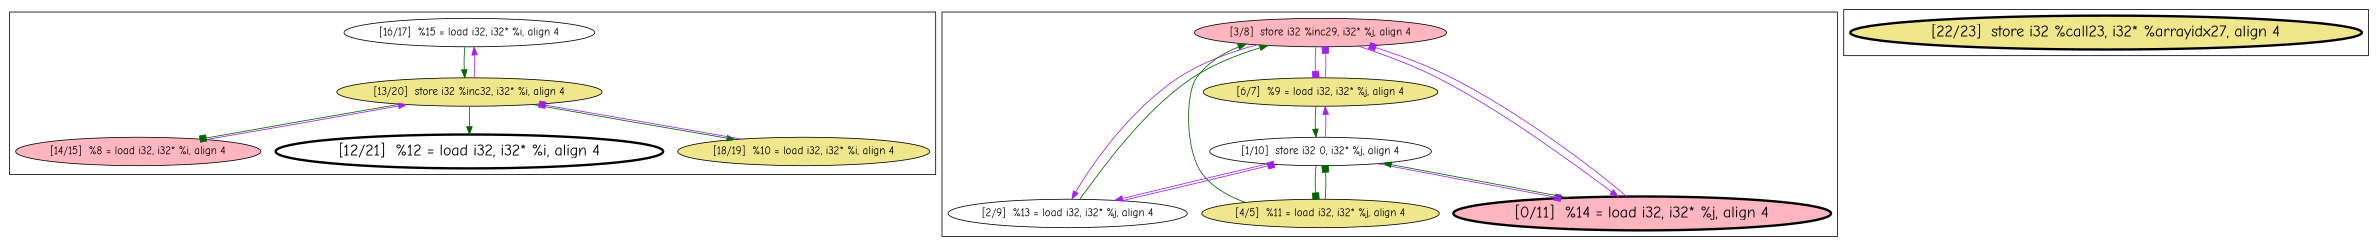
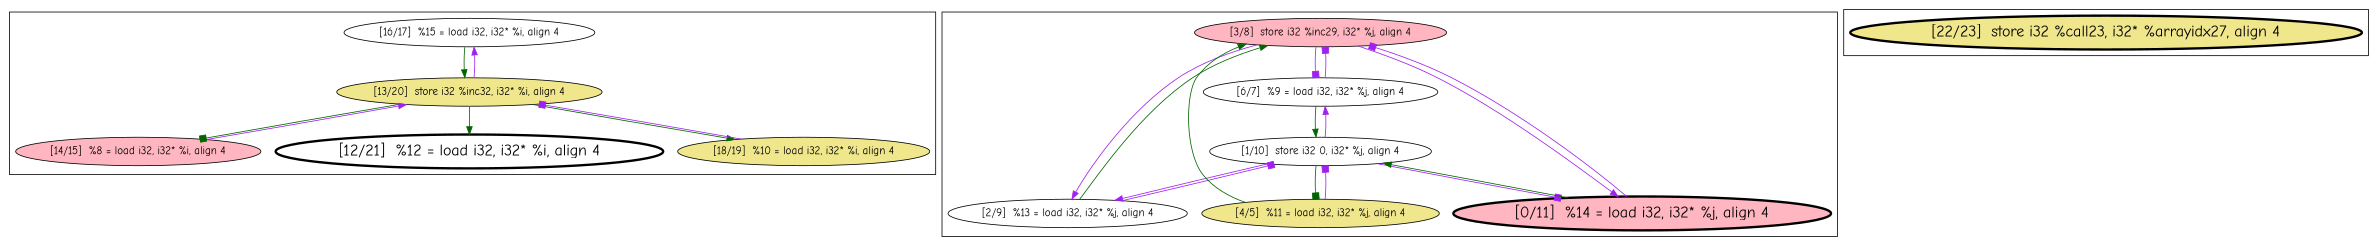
node "[6/7]  %9 = load i32, i32* %j, align 4": fillcolor khaki -> white
edge "[4/5]  %11 = load i32, i32* %j, align 4" -> "[1/10]  store i32 0, i32* %j, align 4": color darkgreen -> purple
